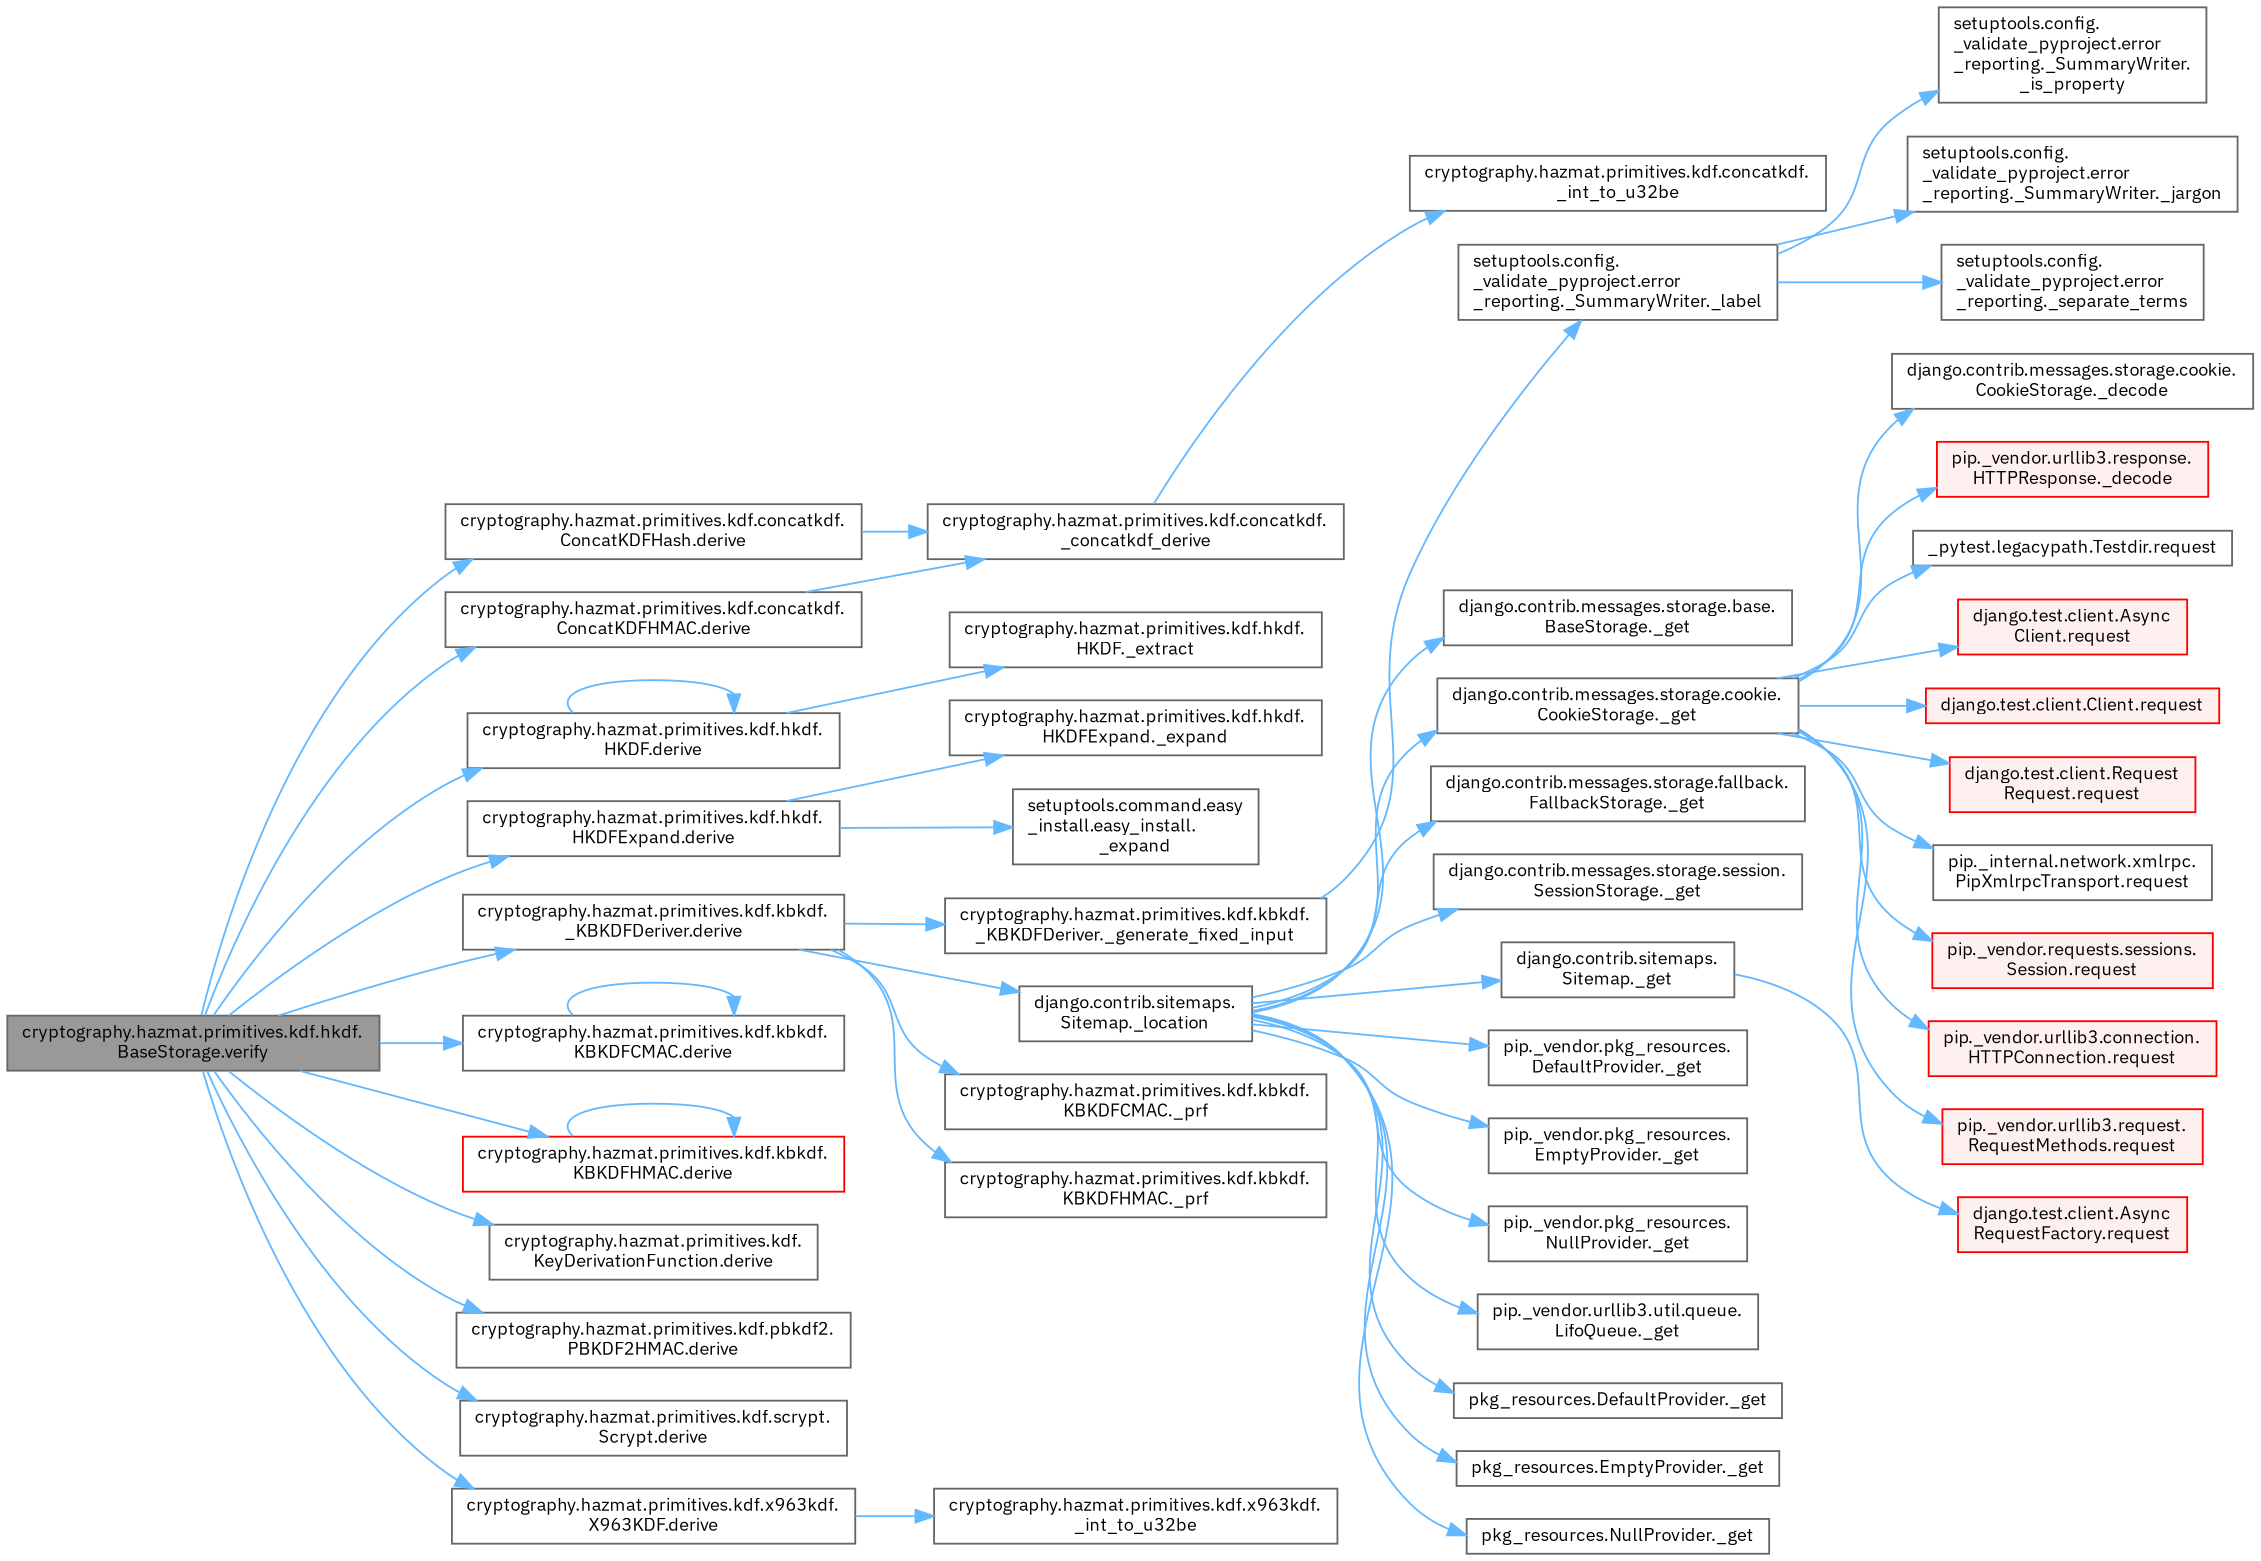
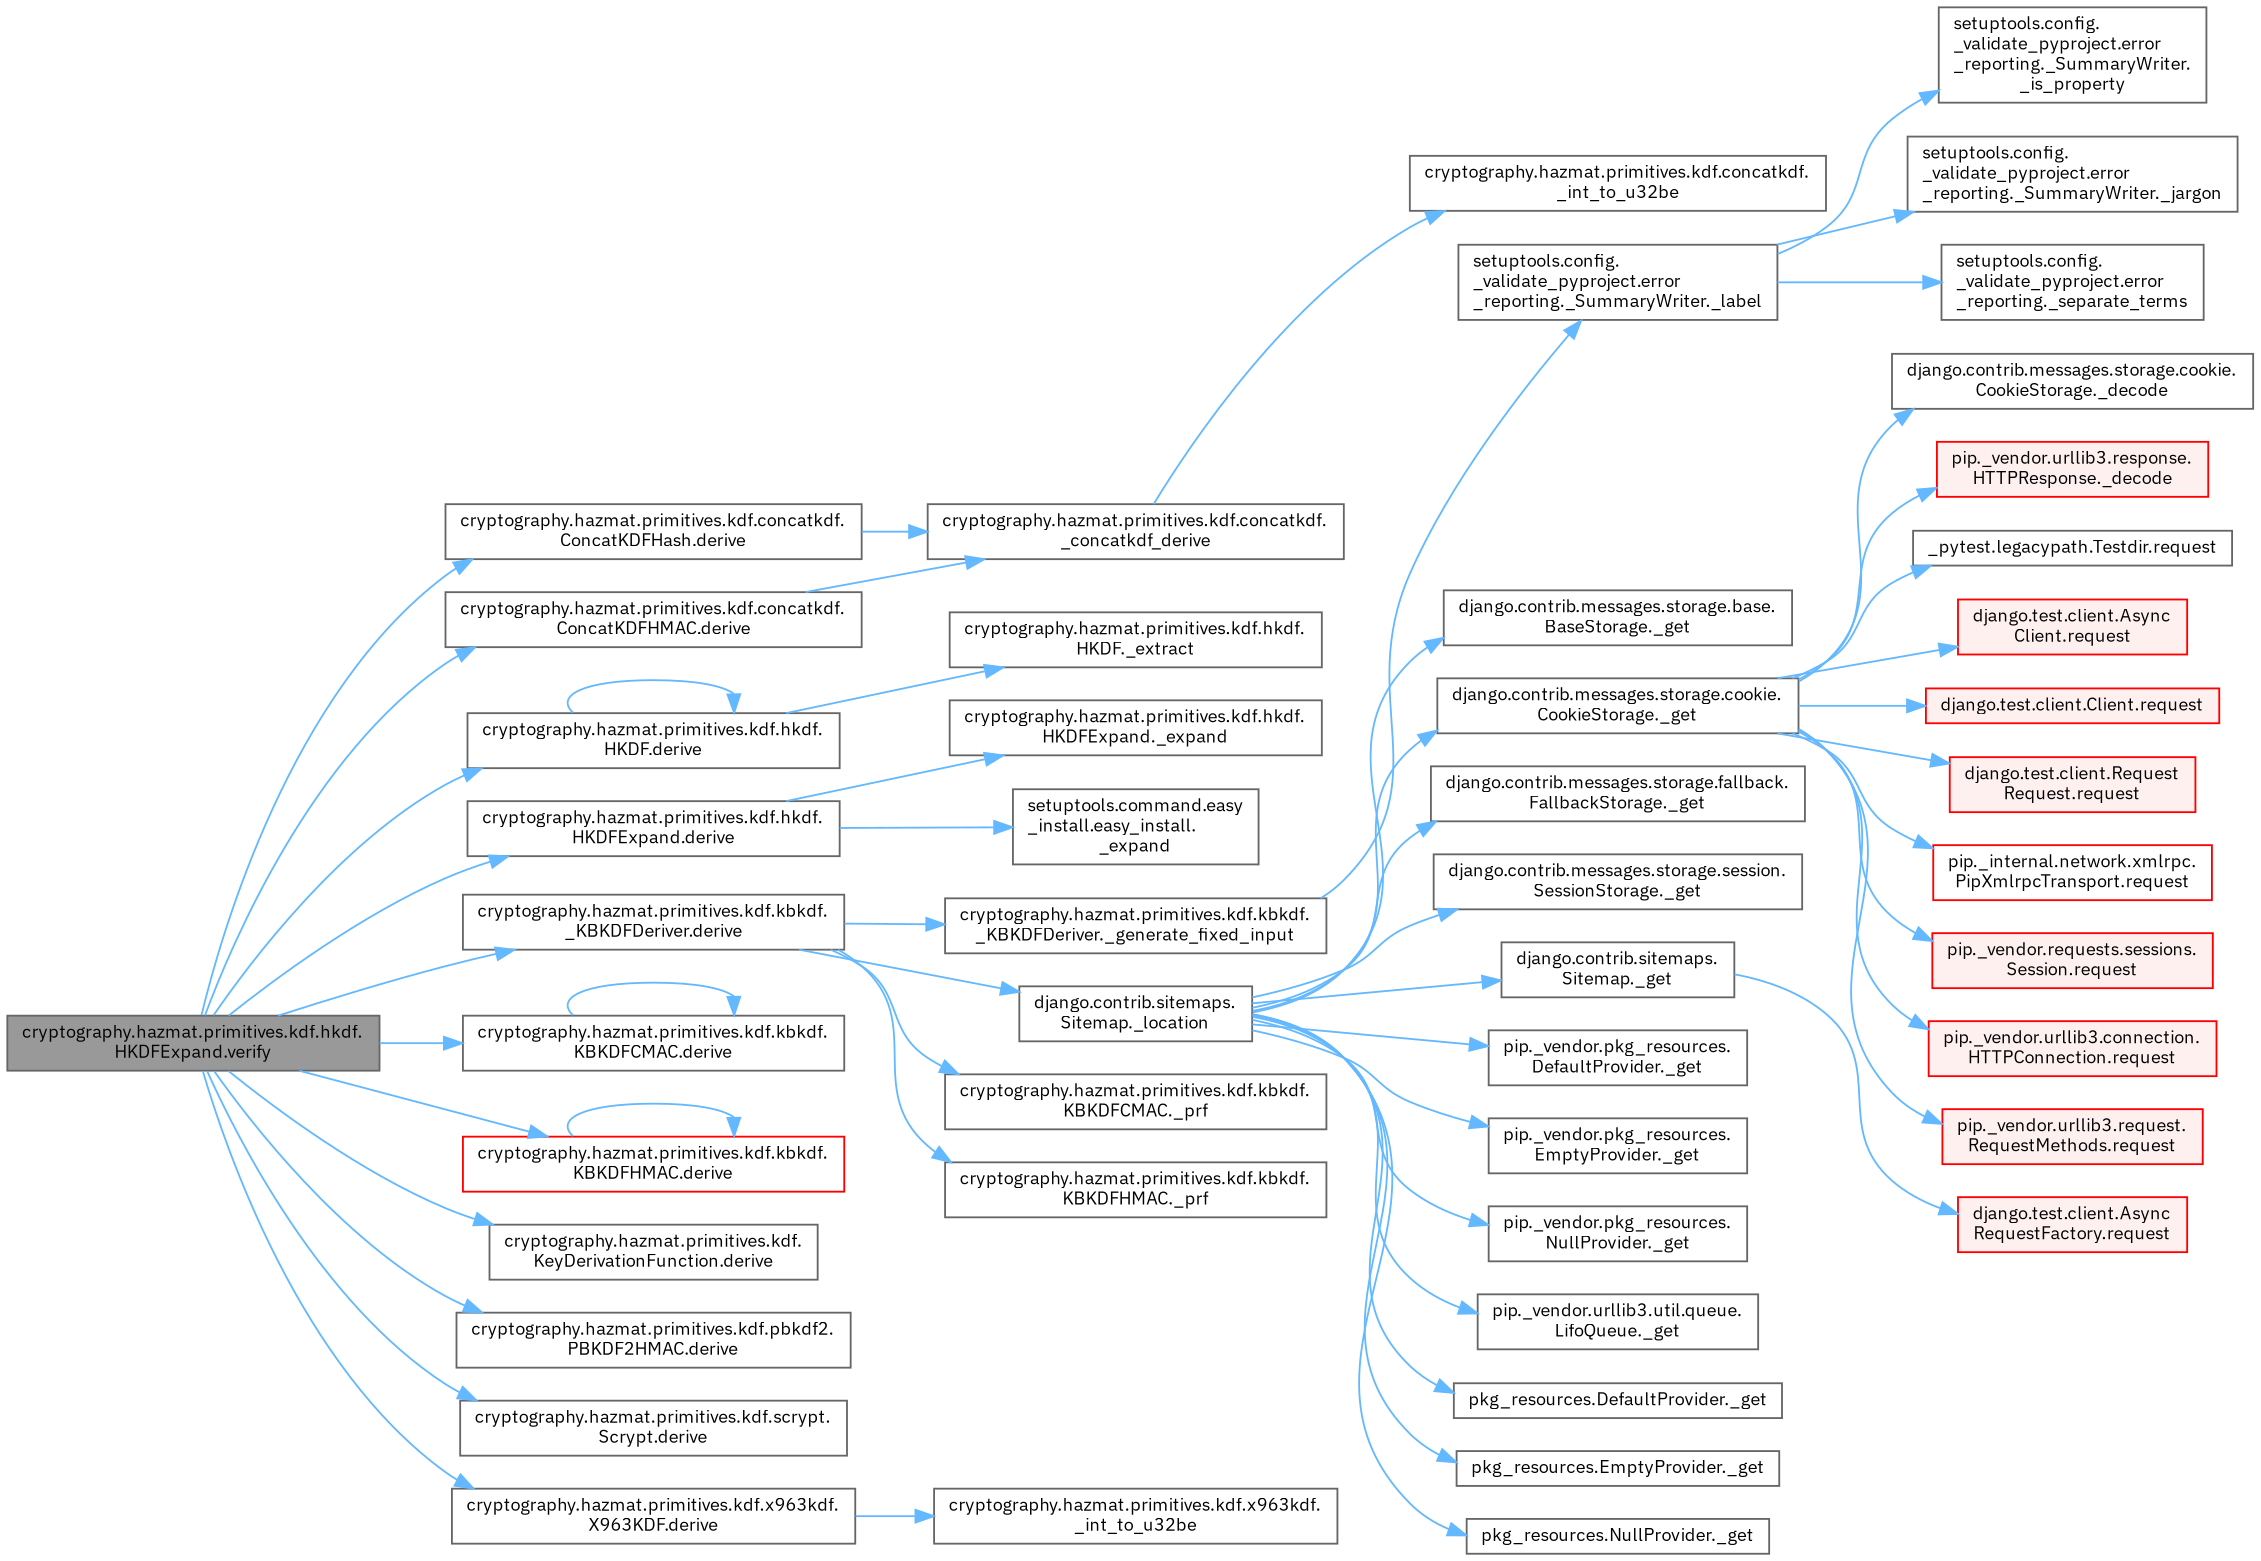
node "pip._internal.network.xmlrpc. PipXmlrpcTransport.request": color grey40 -> red
node "cryptography.hazmat.primitives.kdf.hkdf. BaseStorage.verify": label "cryptography.hazmat.primitives.kdf.hkdf. BaseStorage.verify" -> "cryptography.hazmat.primitives.kdf.hkdf. HKDFExpand.verify"
